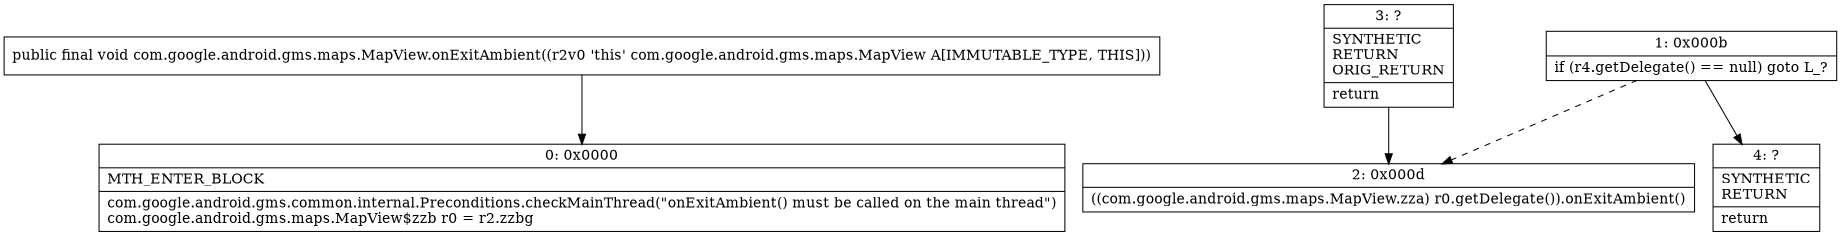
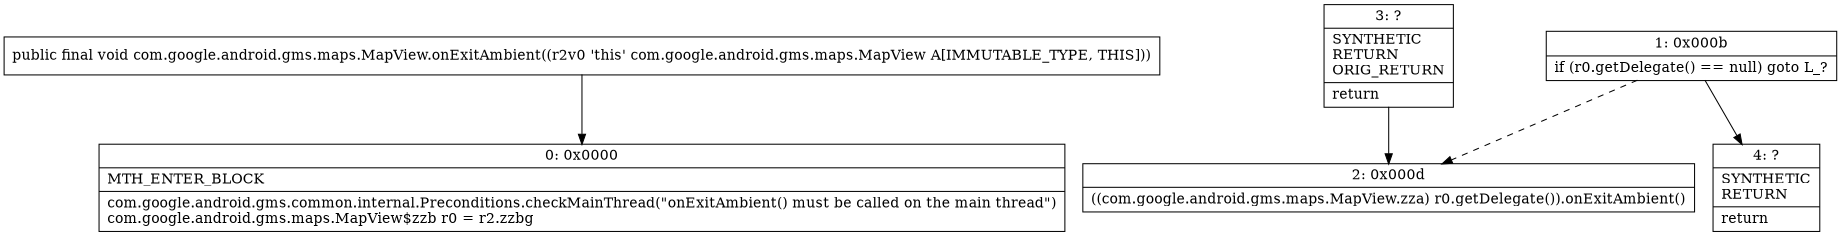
node "1: 0x000b": text "if (r4.getDelegate() == null) goto L_?" -> "if (r0.getDelegate() == null) goto L_?"
